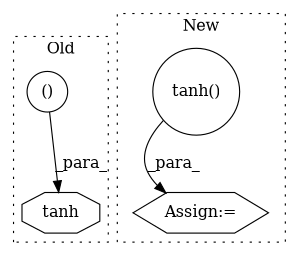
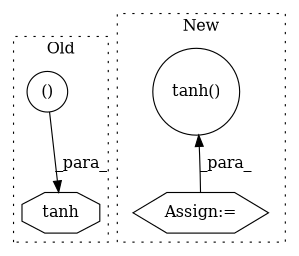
edge "tanh()" -> "Assign:=": reversed
